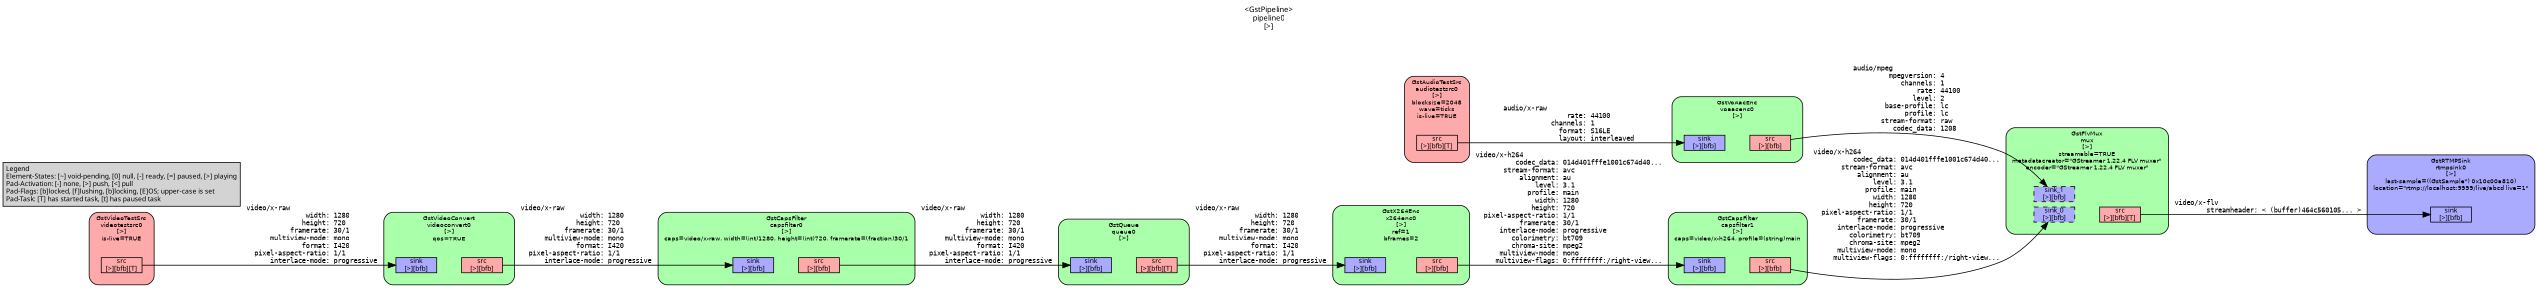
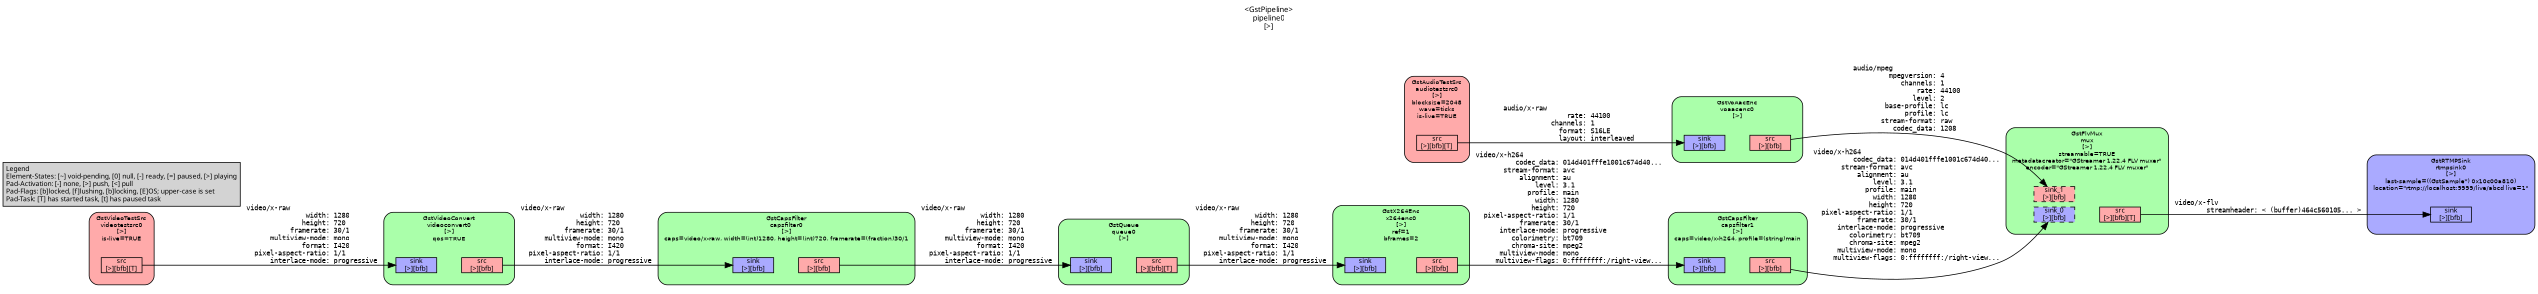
node "sink_1 [>][bfb]": fillcolor #aaaaff -> #ffaaaa
